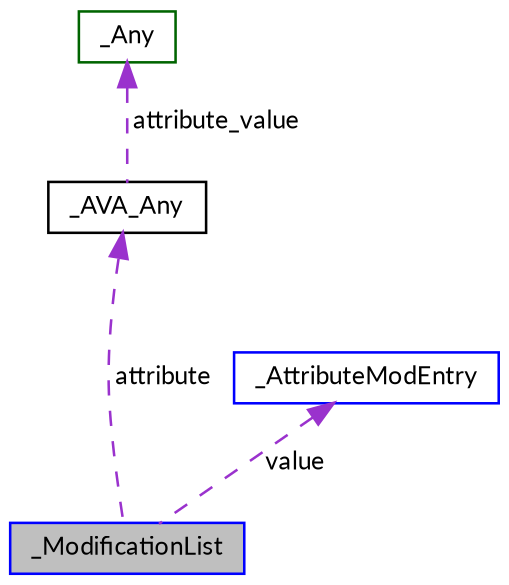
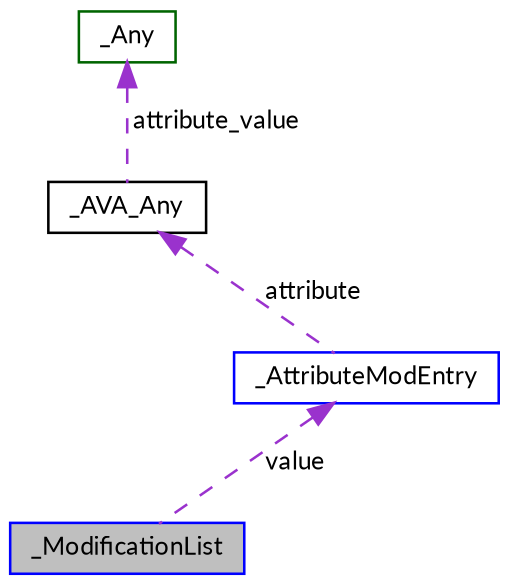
edge "_ModificationList" -> "_AVA_Any": now "_AttributeModEntry" -> "_AVA_Any"
